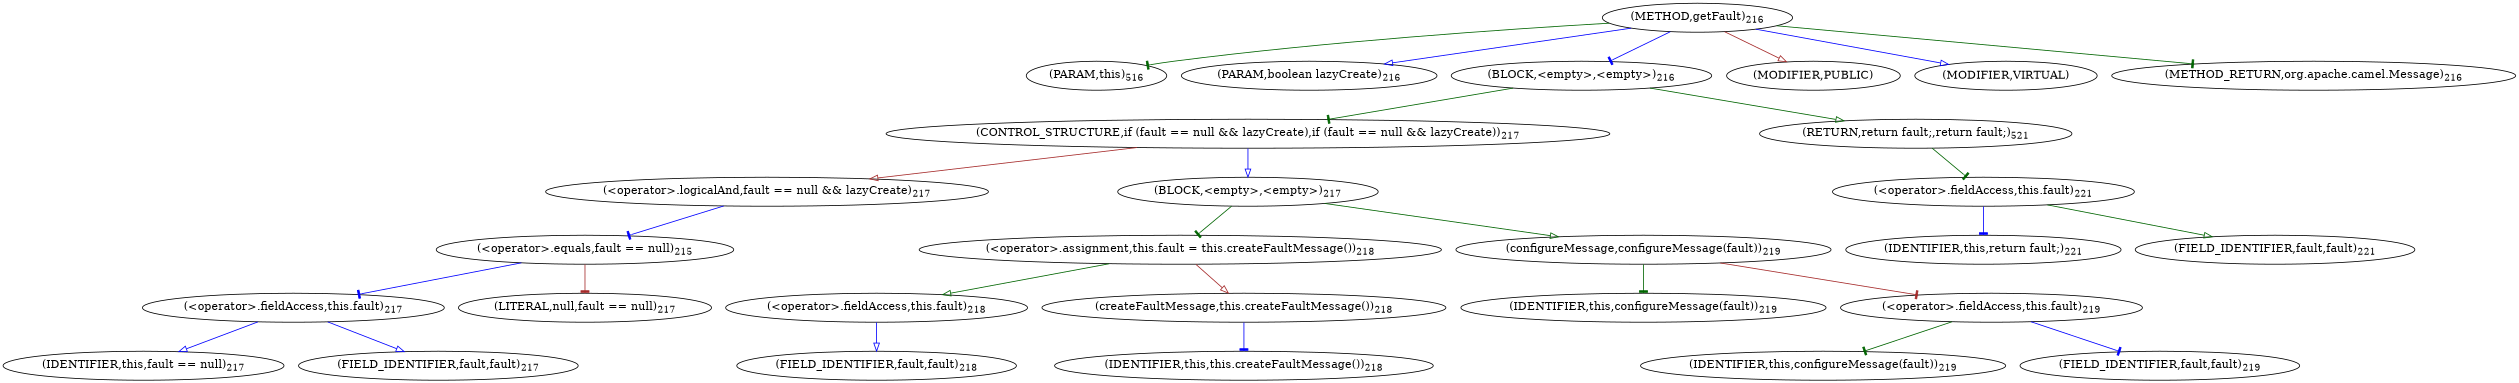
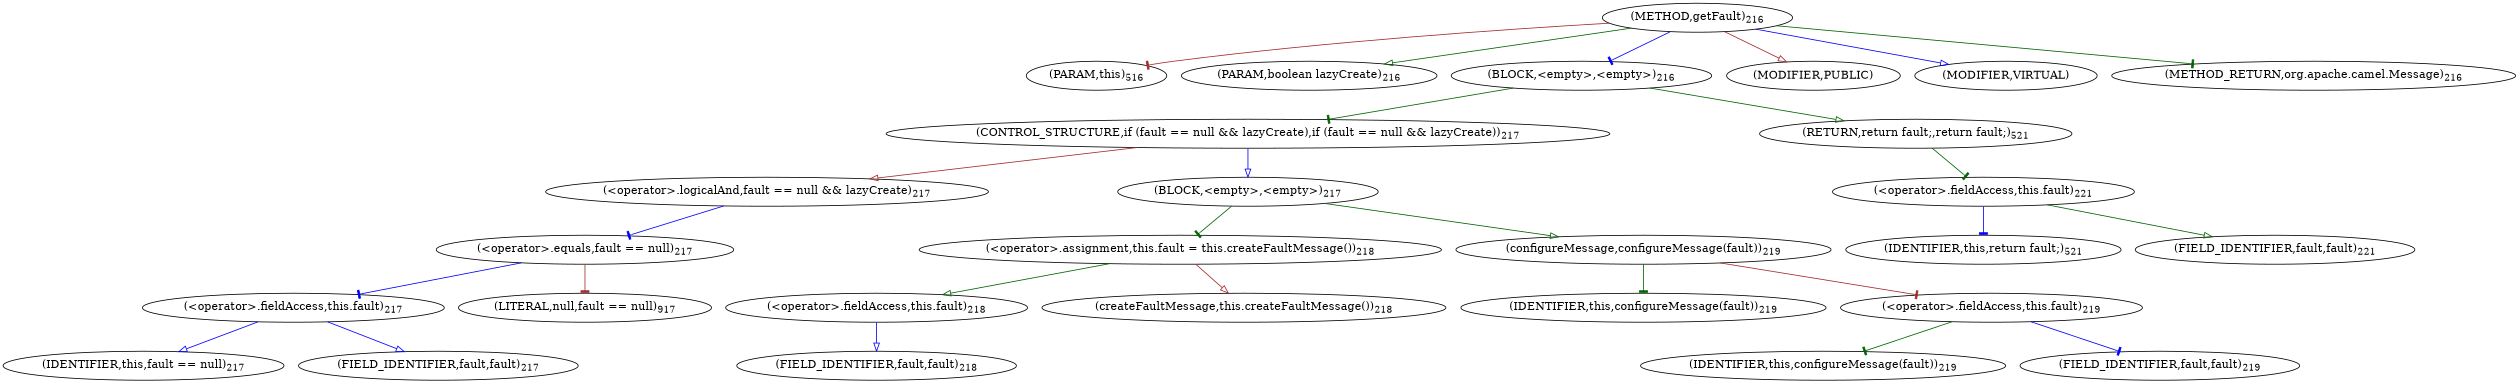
edge "(METHOD,getFault)" -> "(PARAM,this)": color darkgreen -> brown
edge "(METHOD,getFault)" -> "(PARAM,boolean lazyCreate)": color blue -> darkgreen
node "(<operator>.equals,fault == null)": text "215" -> "217"
node "(IDENTIFIER,this,return fault;)": text "221" -> "521"
node "(LITERAL,null,fault == null)": text "217" -> "917"
node "(IDENTIFIER,this,this.createFaultMessage())": removed
